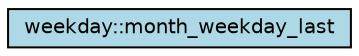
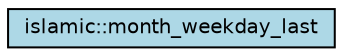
node "weekday::month_weekday_last": label "weekday::month_weekday_last" -> "islamic::month_weekday_last"
